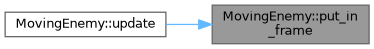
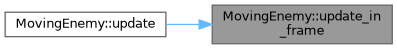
node "MovingEnemy::put_in _frame": label "MovingEnemy::put_in _frame" -> "MovingEnemy::update_in _frame"
